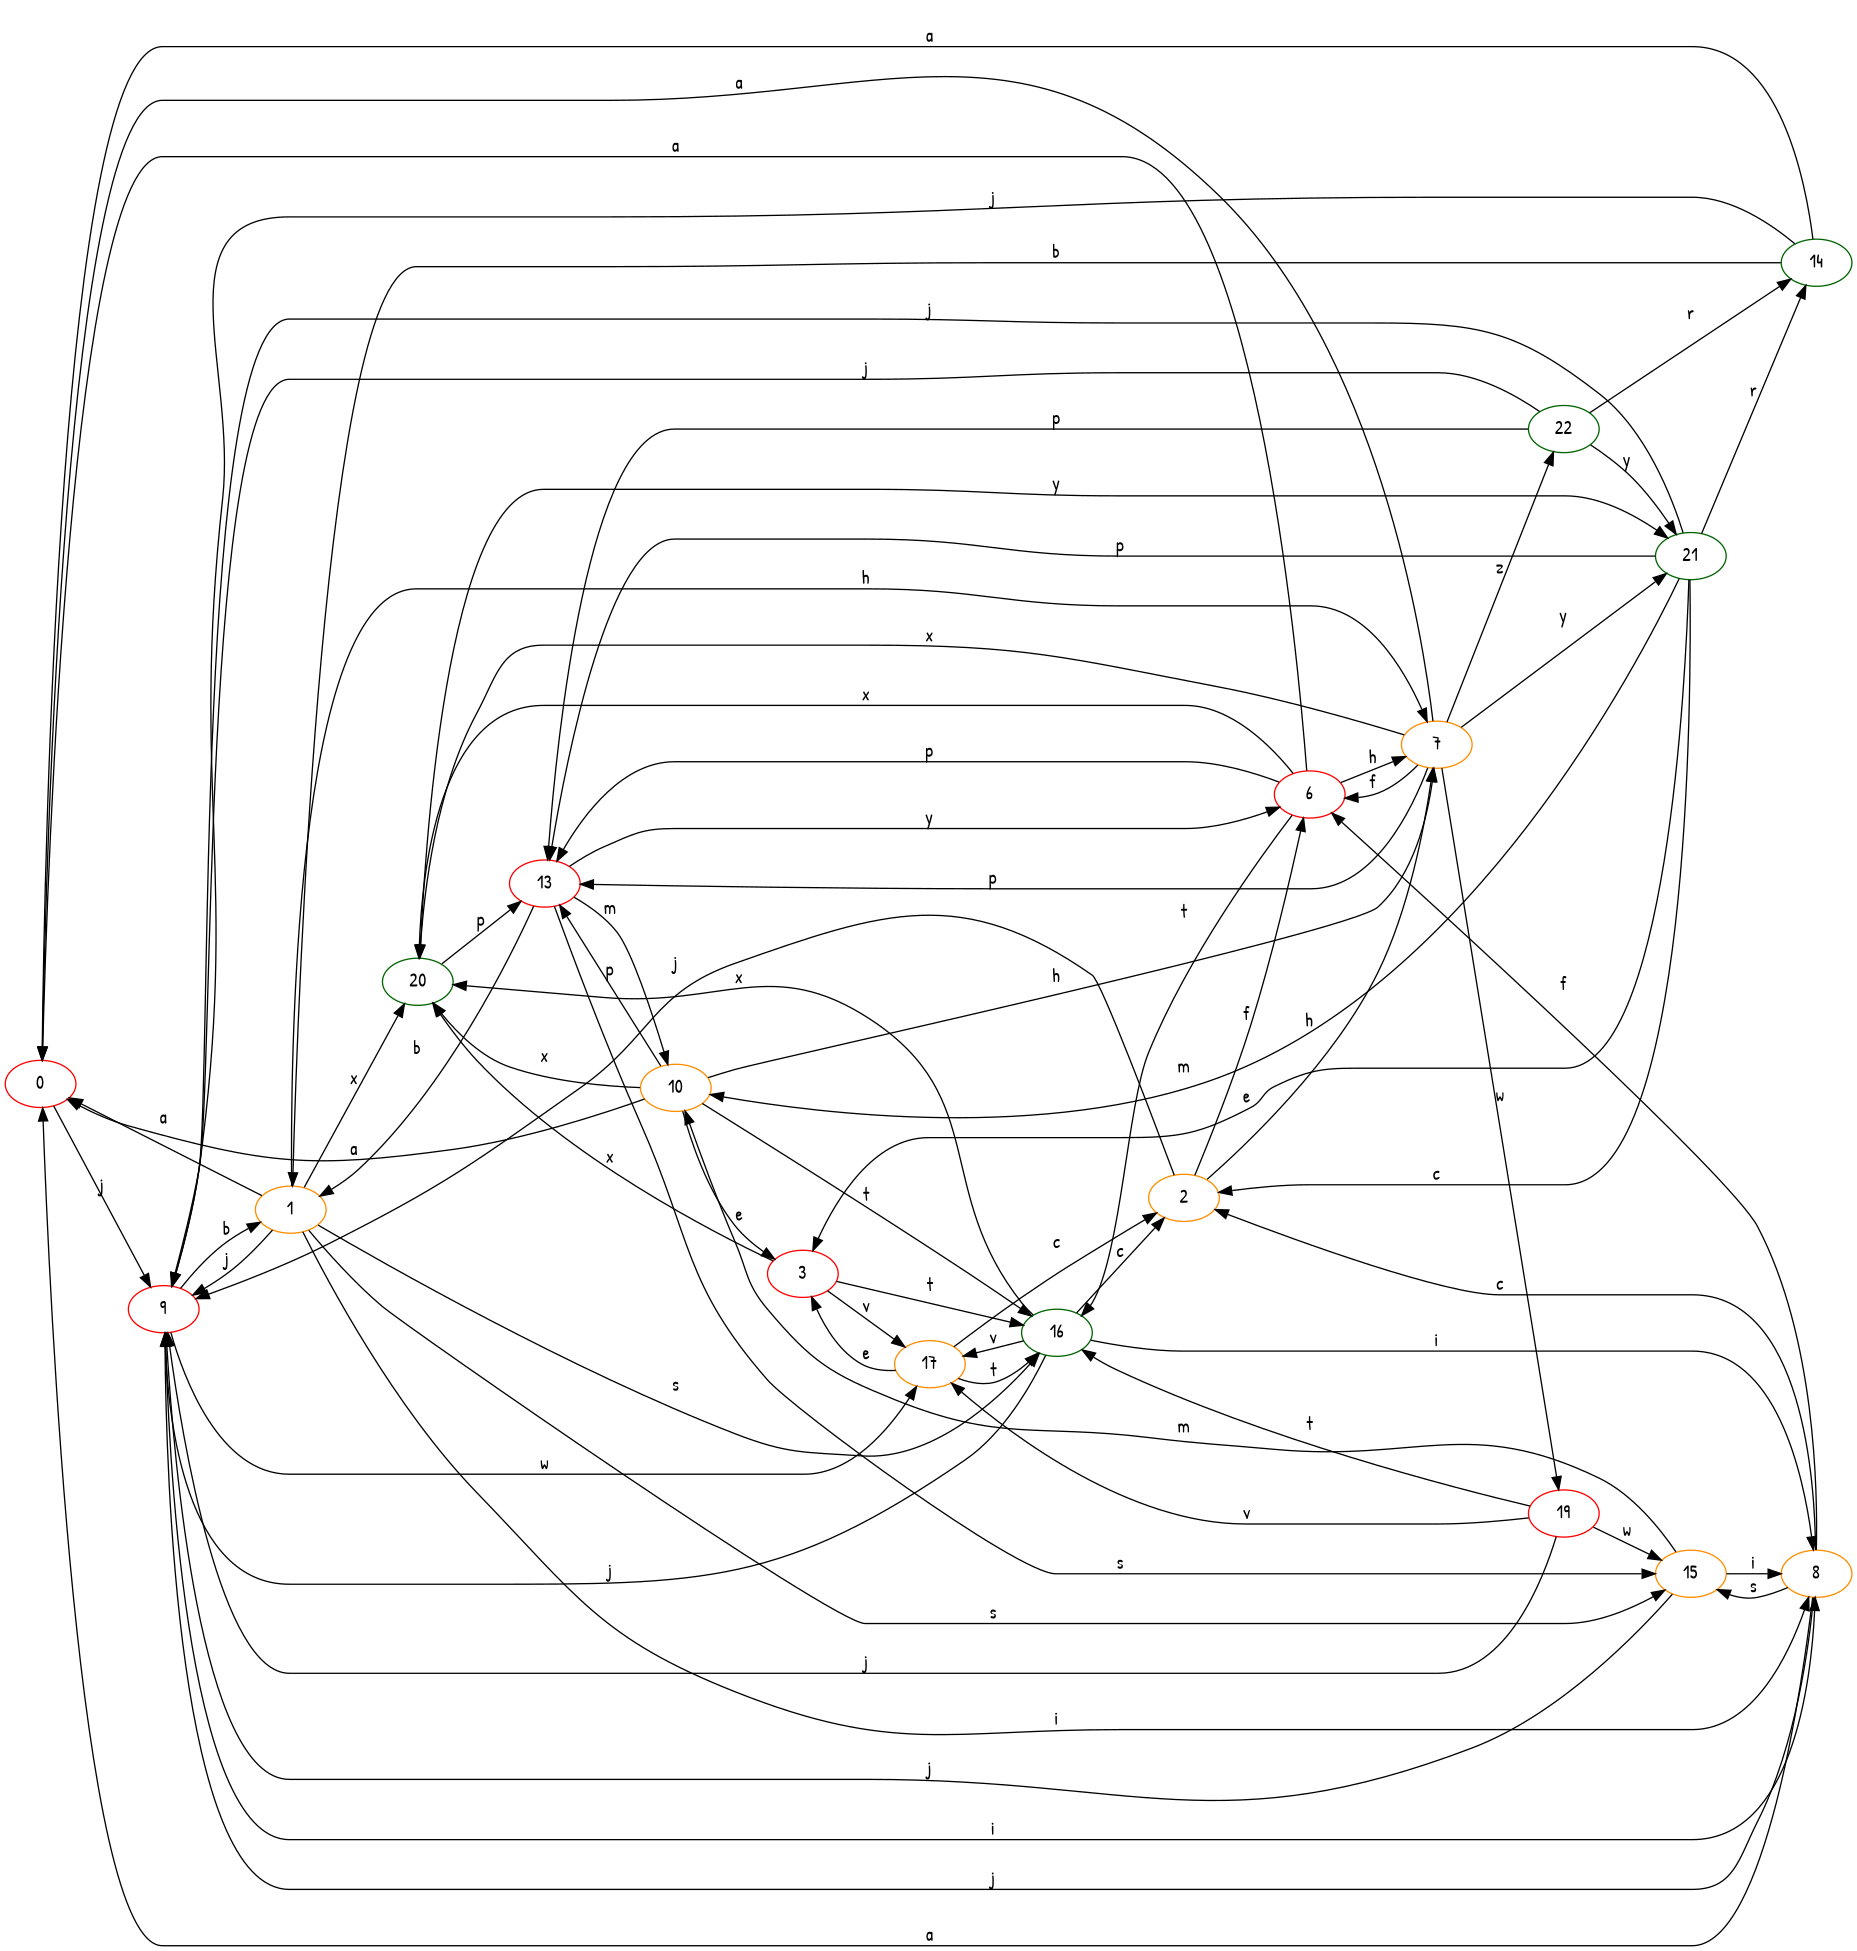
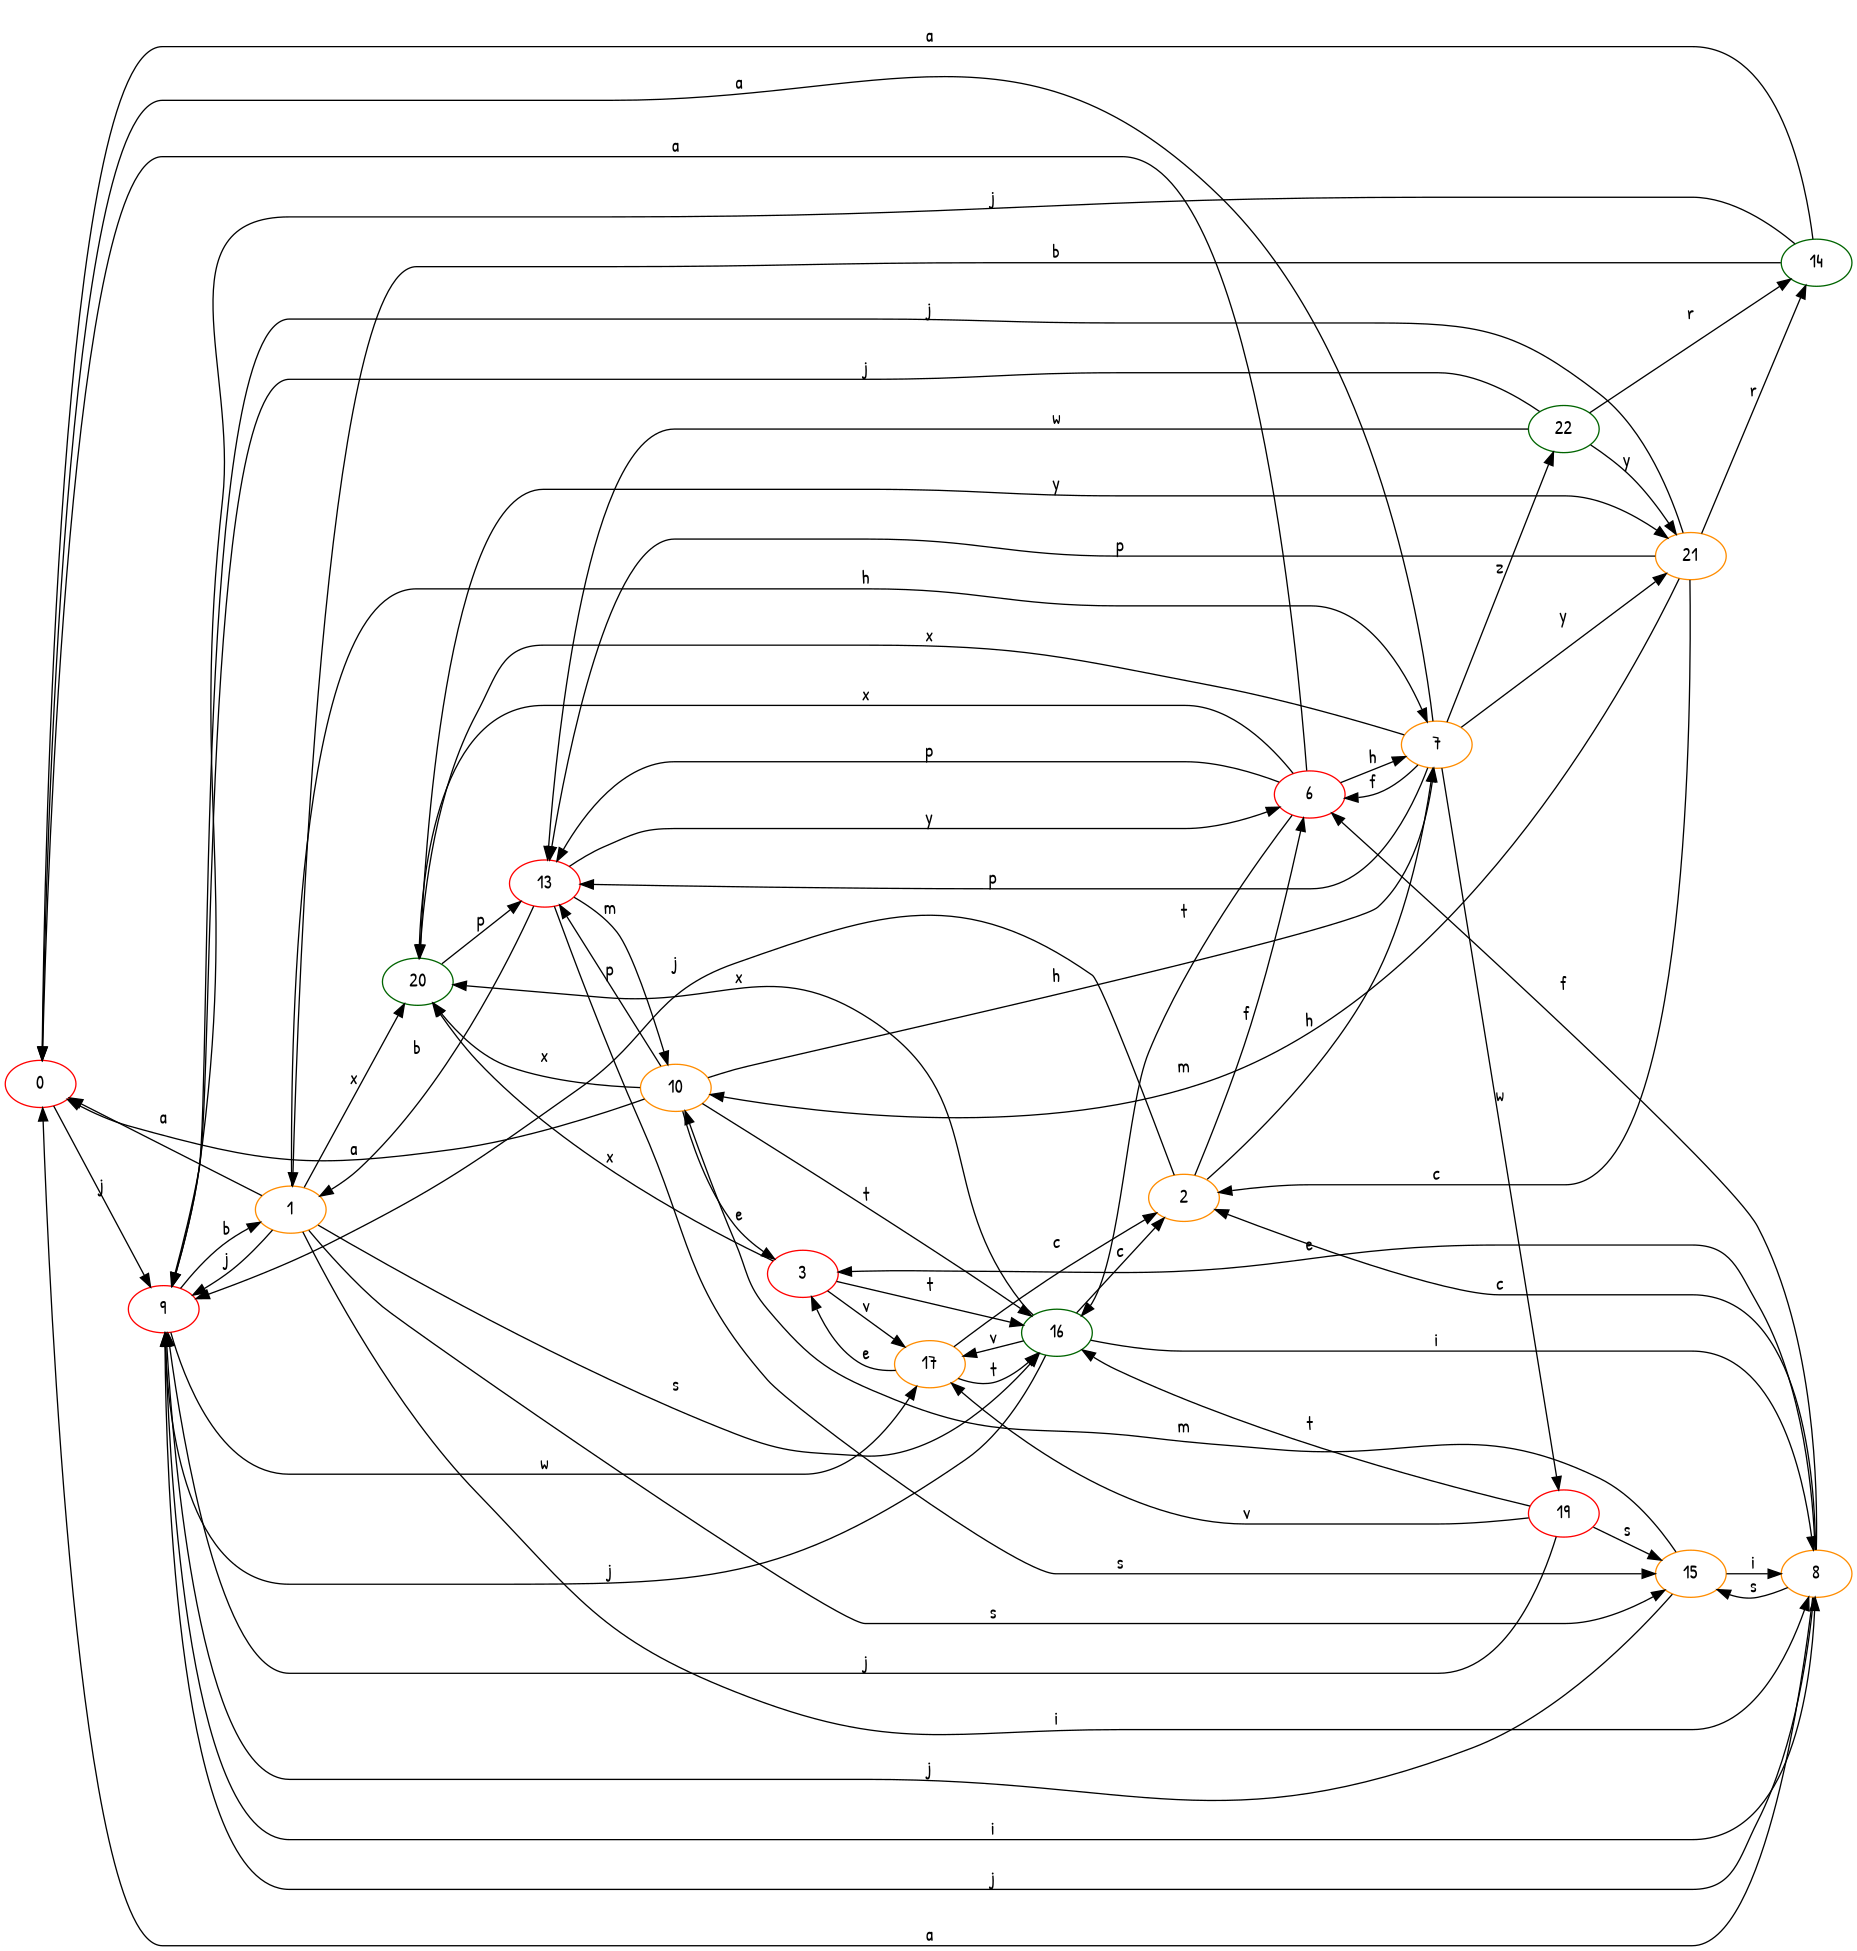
edge "22" -> "13": label "p" -> "w"
node "21": color darkgreen -> darkorange
edge "21" -> "3": now "8" -> "3"
edge "19" -> "15": label "w" -> "s"
